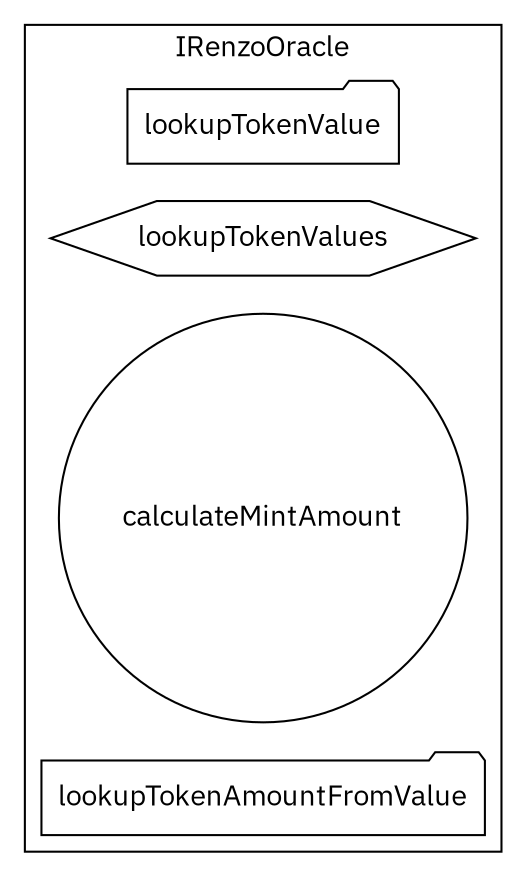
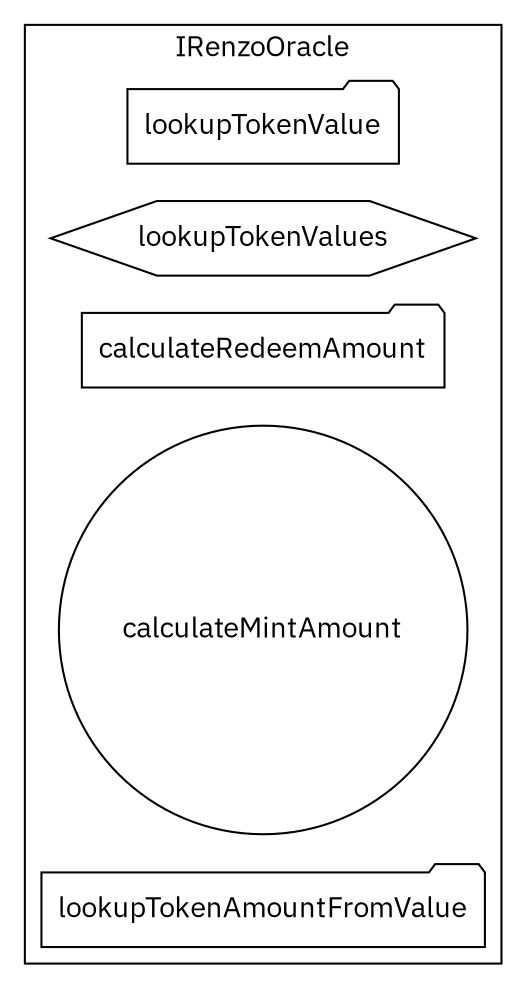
node "calculateRedeemAmount": added
